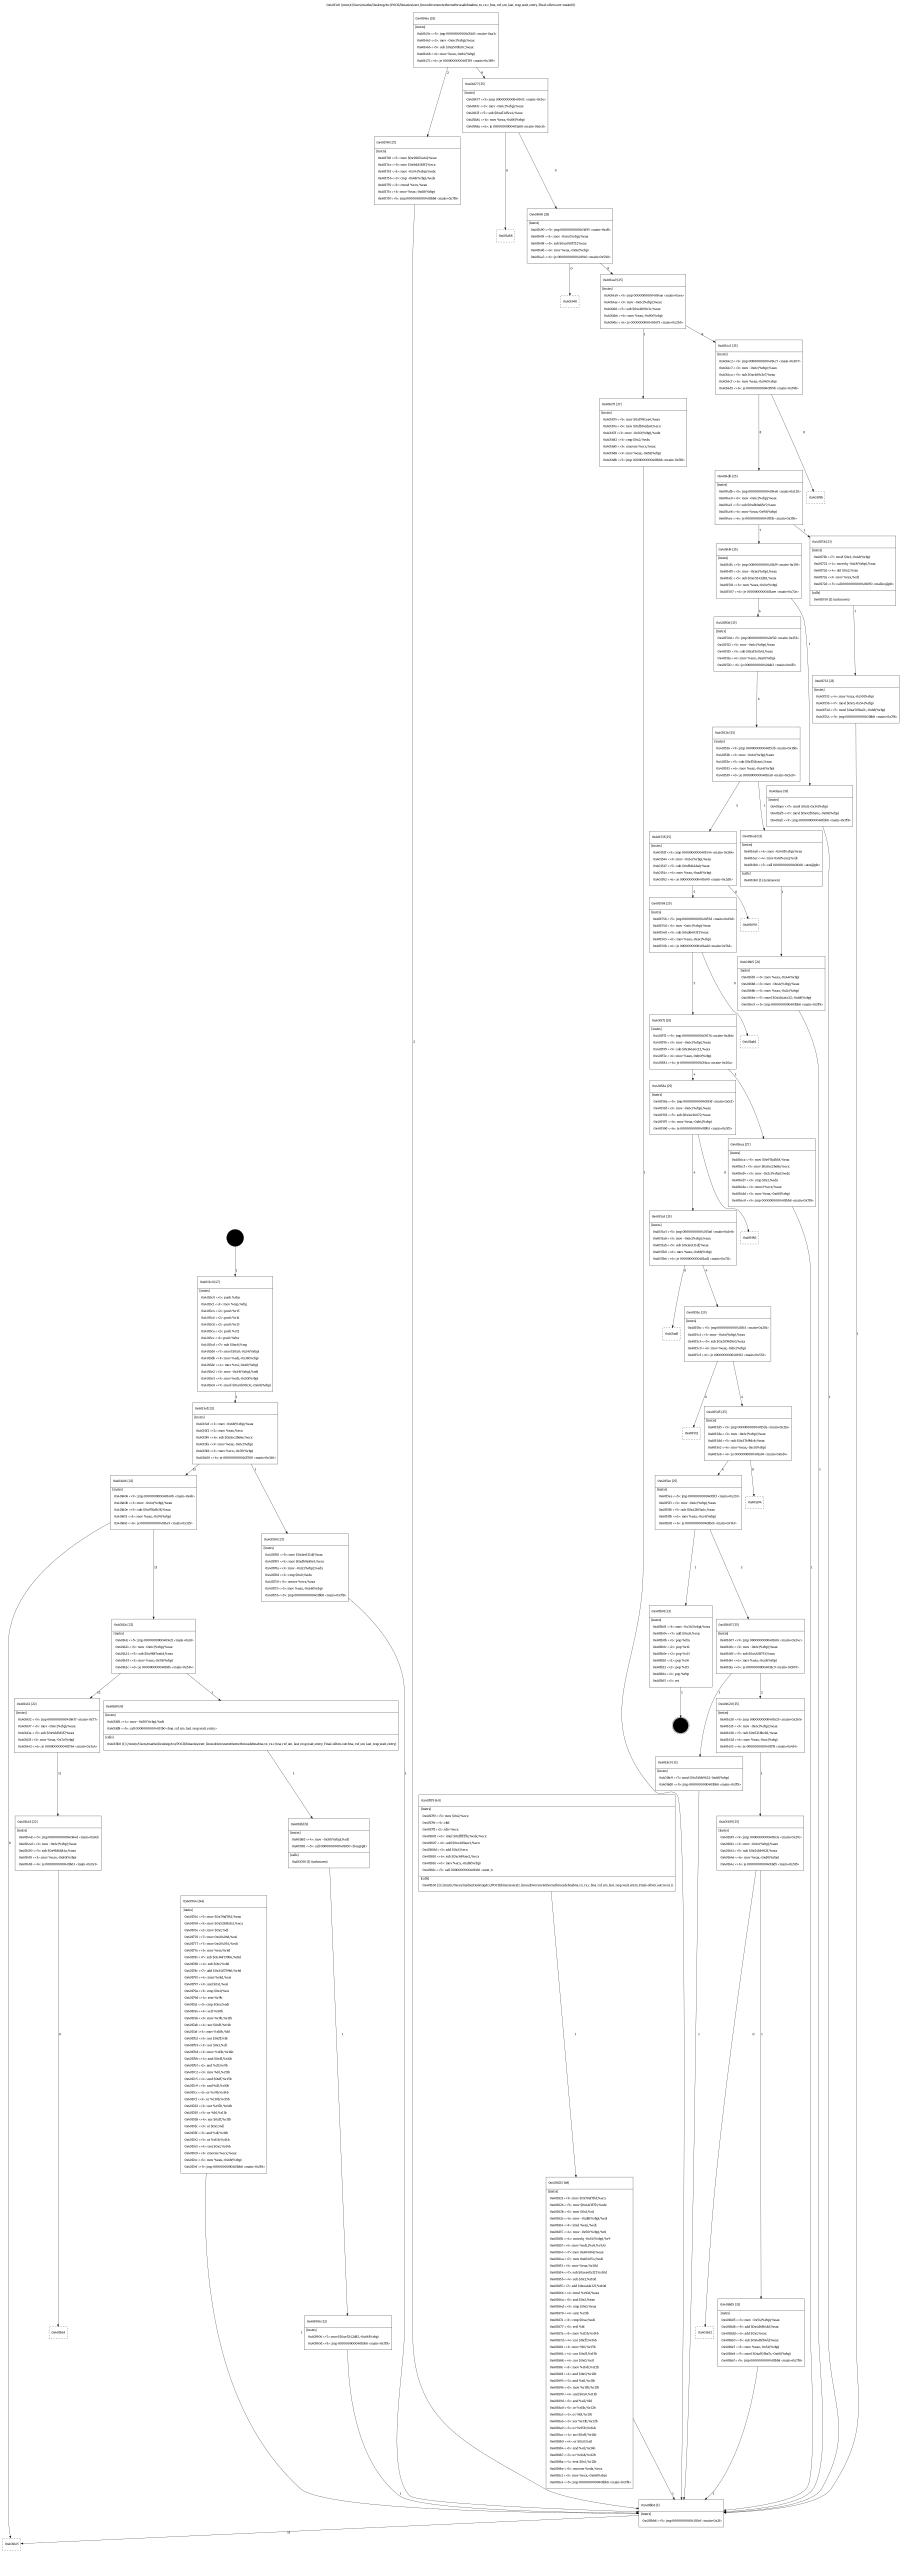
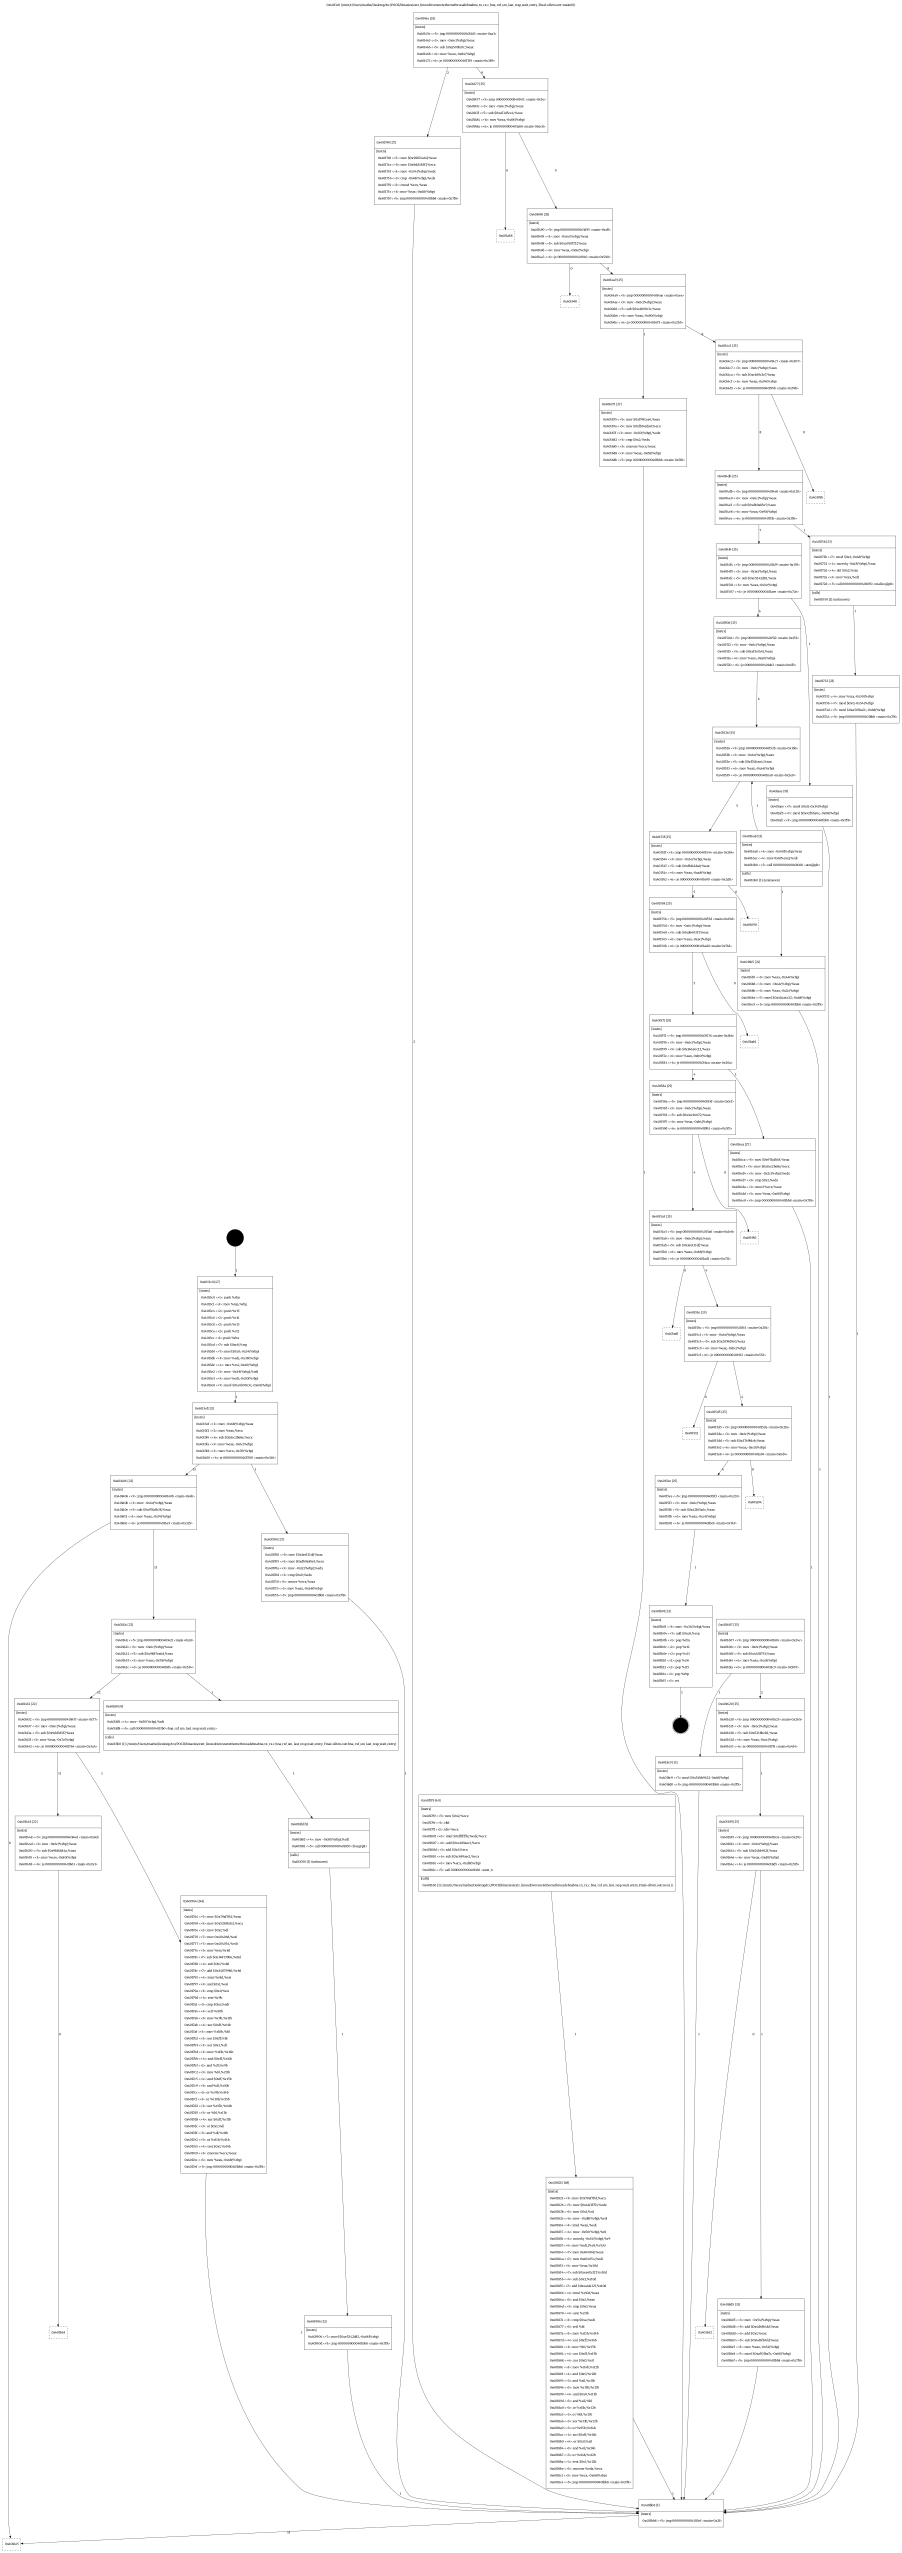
edge "0x401526 [25]" -> "0x4016a8 [13]": reversed
edge "0x4015ee [25]" -> "0x401607 [25]": removed, label "3"
edge "0x401432 [22]" -> "0x401764 [144]": added, label "1"
